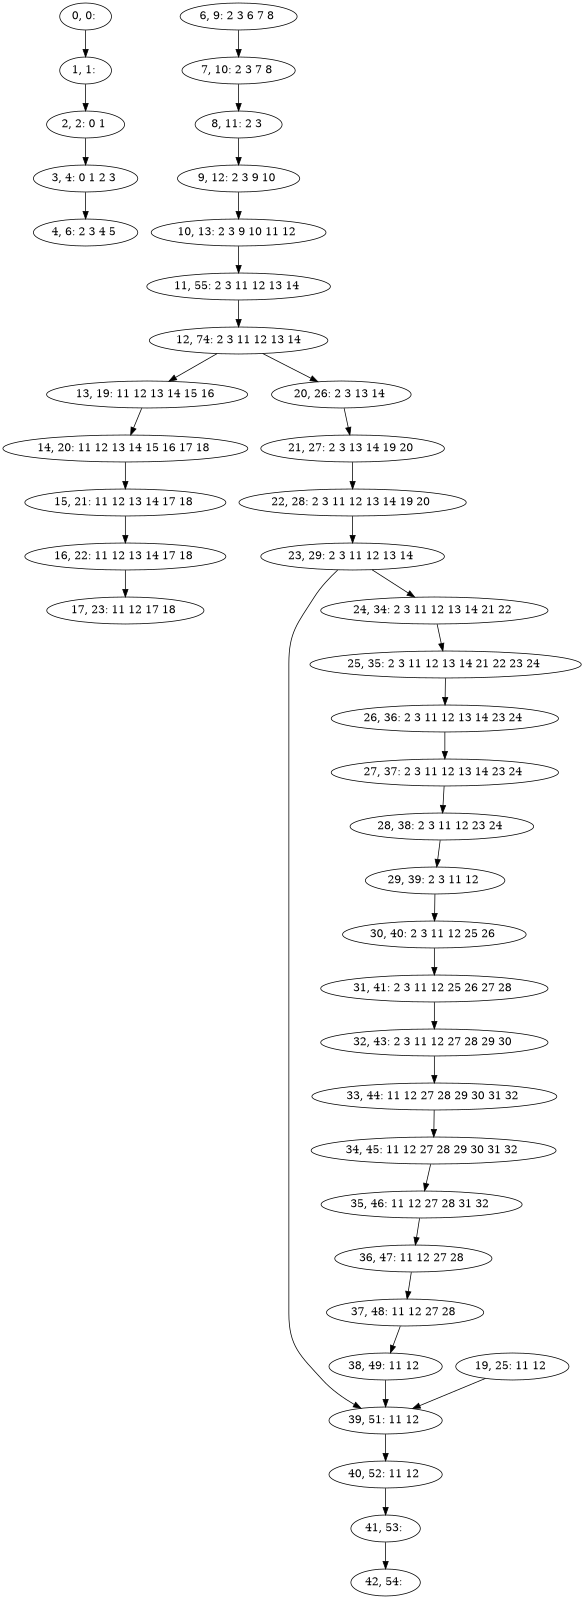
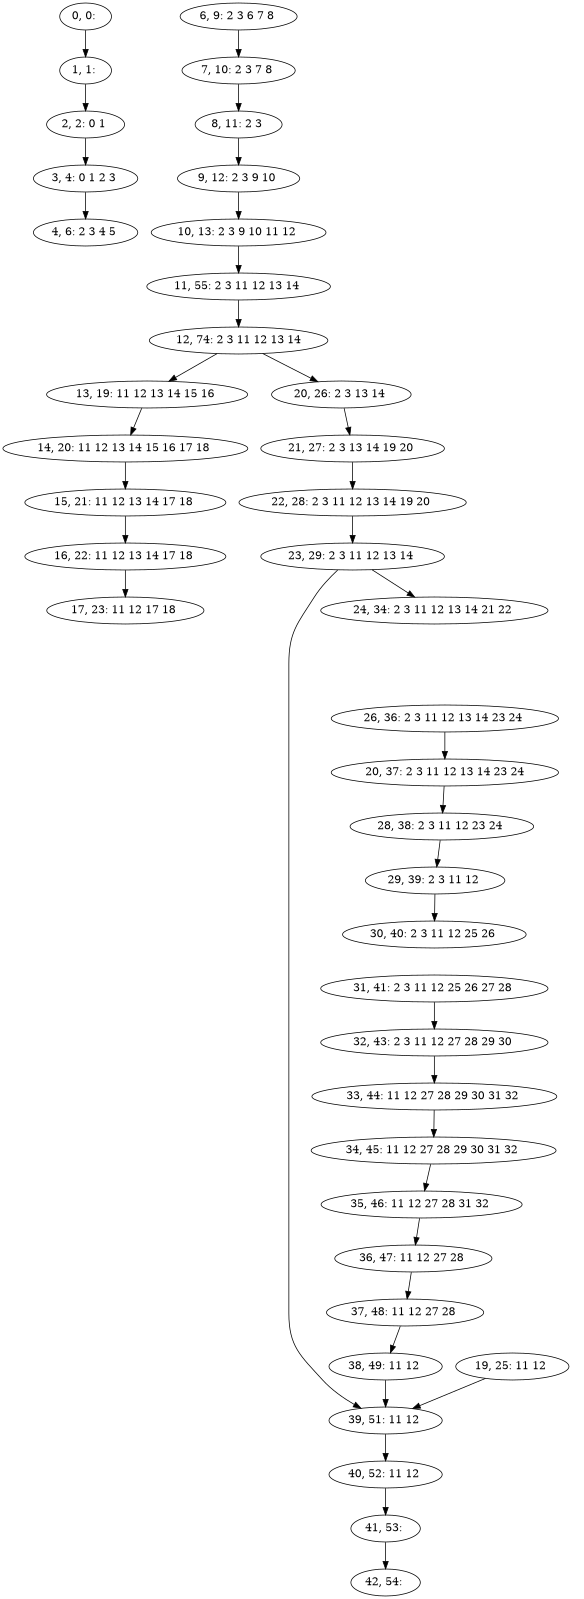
node "25, 35: 2 3 11 12 13 14 21 22 23 24": removed
node "27, 37: 2 3 11 12 13 14 23 24": label "27, 37: 2 3 11 12 13 14 23 24" -> "20, 37: 2 3 11 12 13 14 23 24"
edge "30, 40: 2 3 11 12 25 26" -> "31, 41: 2 3 11 12 25 26 27 28": removed
